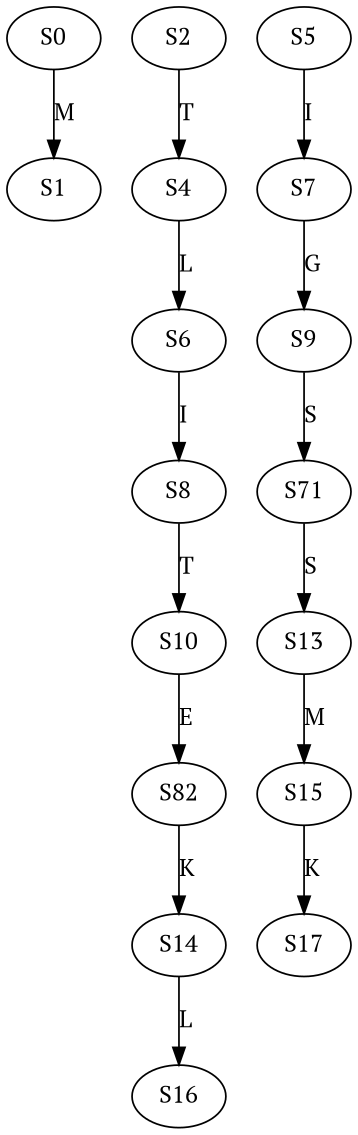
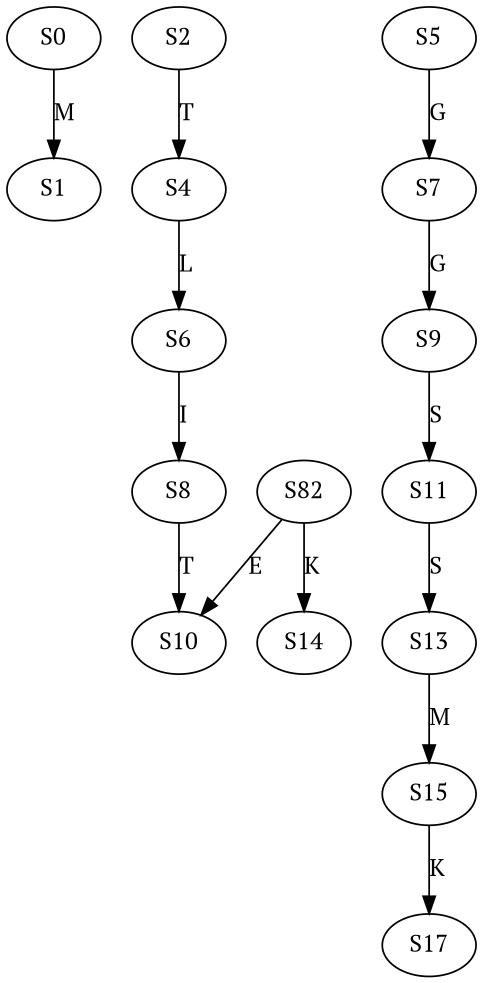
edge "S5" -> "S7": label "I" -> "G"
node "S71": label "S71" -> "S11"
edge "S10" -> "S82": reversed
node "S16": removed
